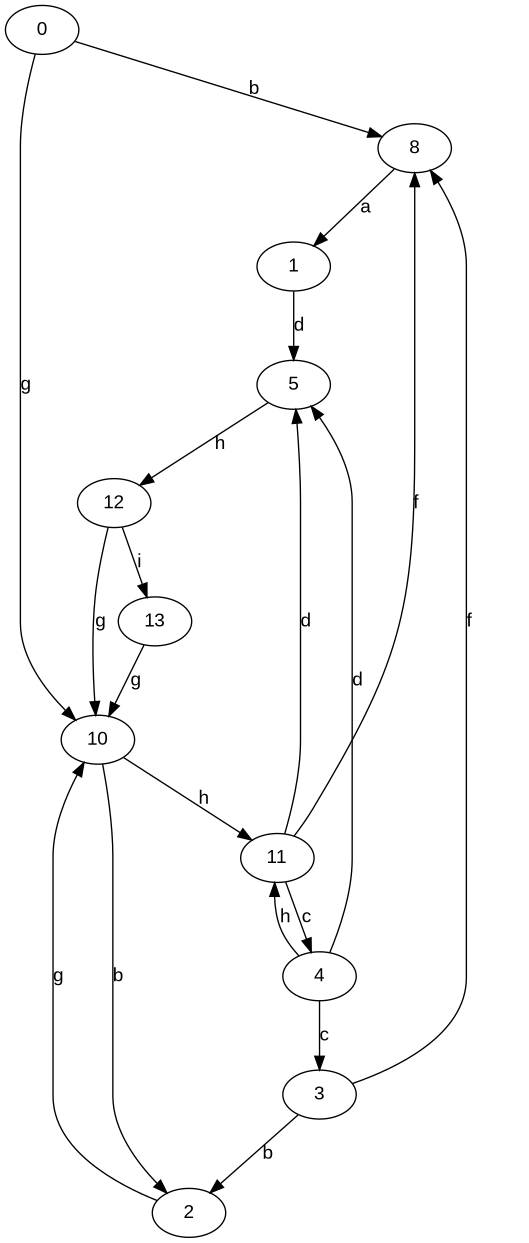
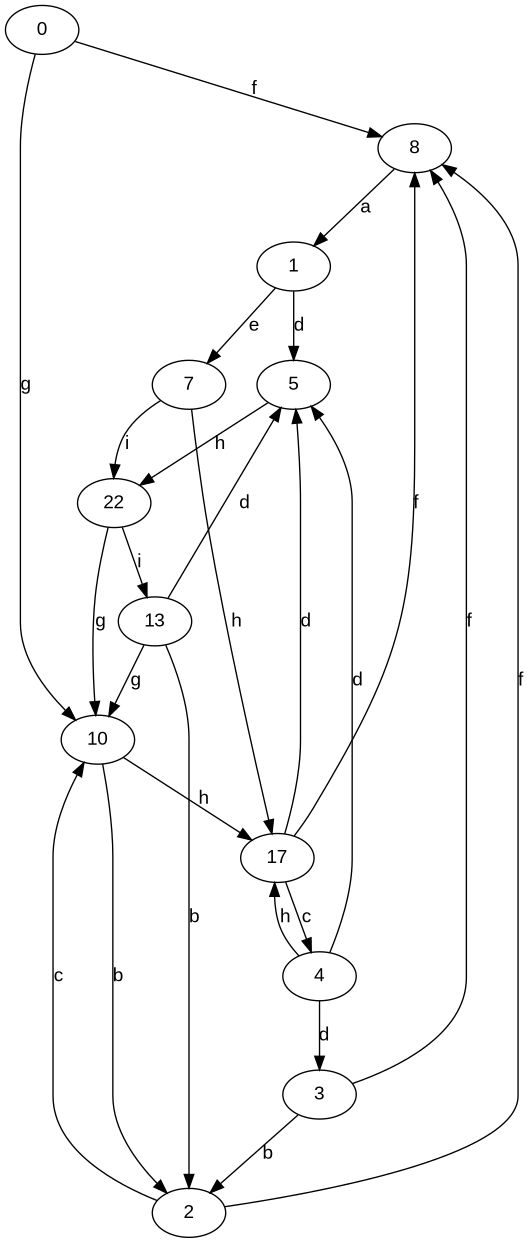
edge "0" -> "8": label "b" -> "f"
node "7": added
node "12": label "12" -> "22"
edge "13" -> "5": added, label "d"
edge "2" -> "8": added, label "f"
node "11": label "11" -> "17"
edge "13" -> "2": added, label "b"
edge "2" -> "10": label "g" -> "c"
edge "4" -> "3": label "c" -> "d"
